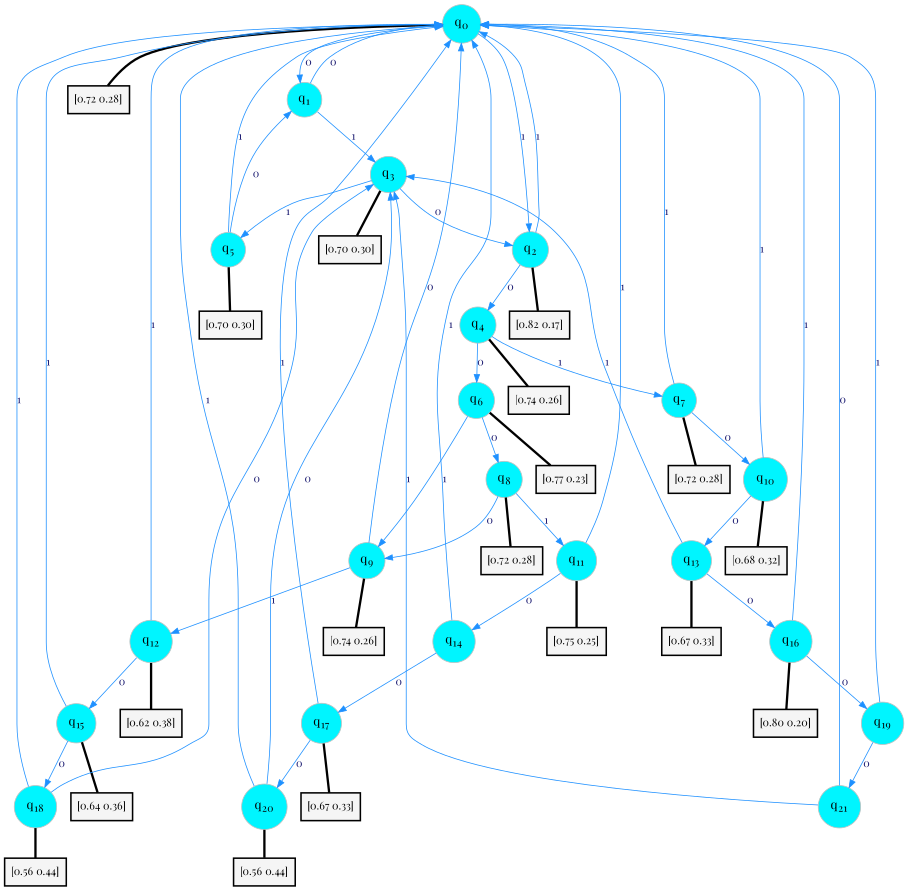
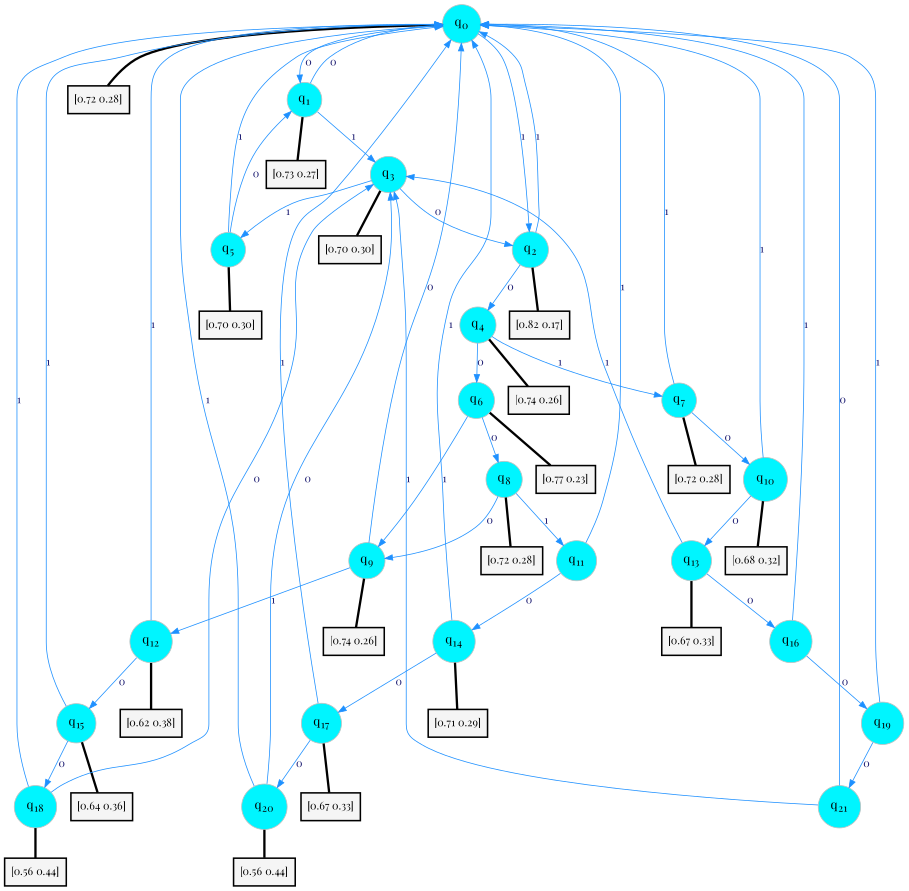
node "[0.73 0.27]": added
node "[0.75 0.25]": removed
node "[0.71 0.29]": added
node "[0.80 0.20]": removed
